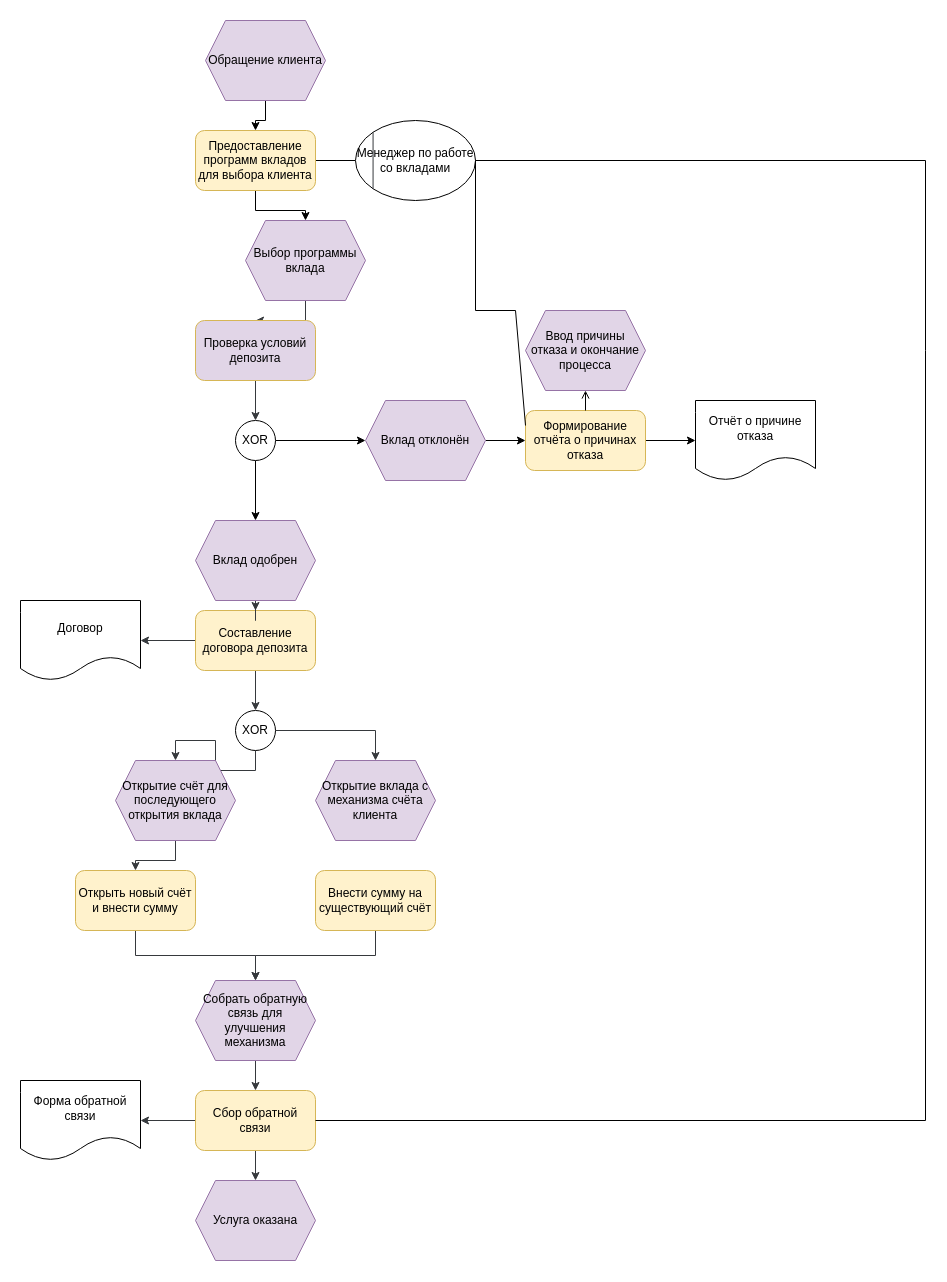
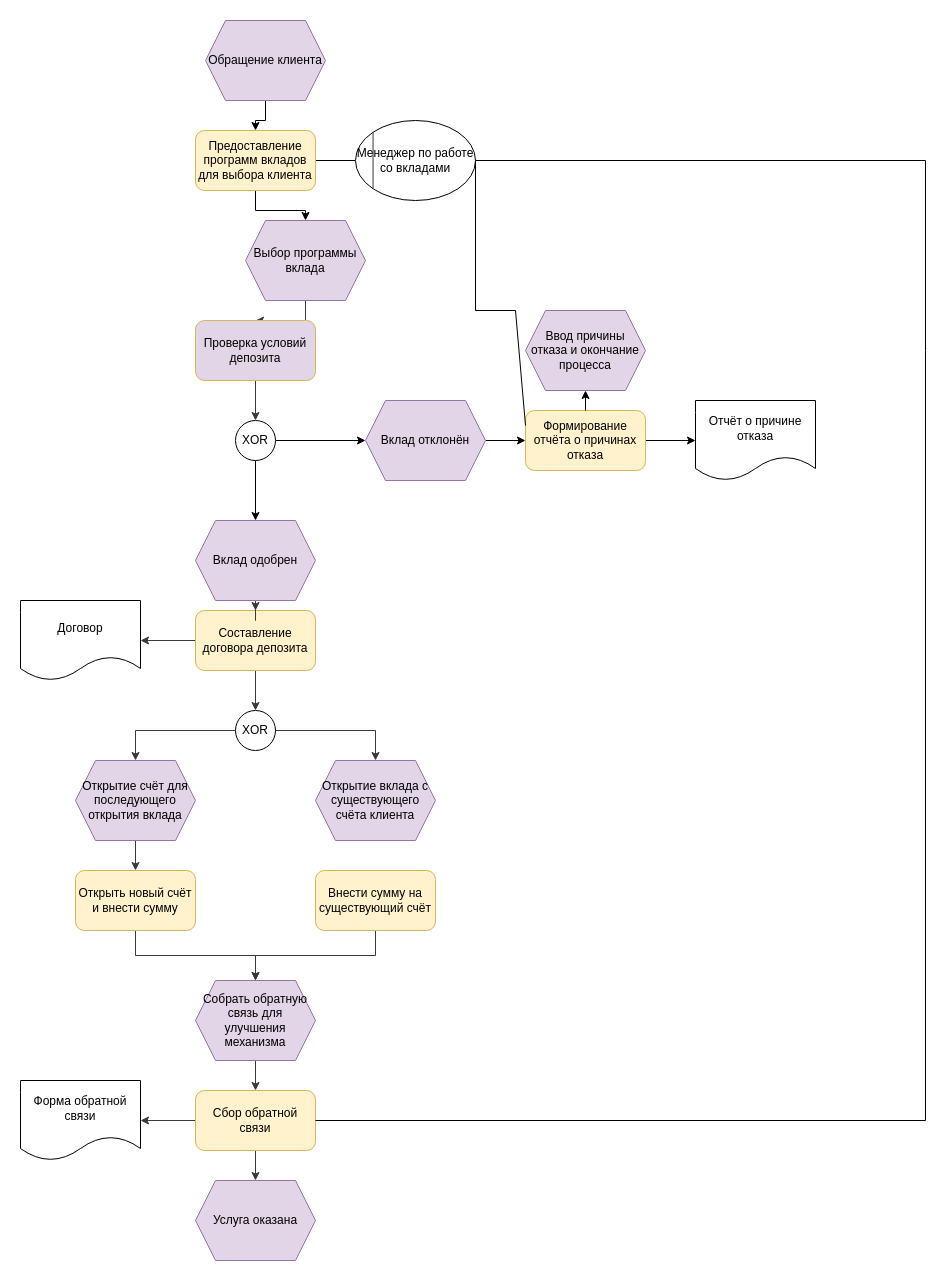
edge "Формирование отчёта о причинах отказа" -> "Ввод причины отказа и окончание процесса": arrowhead open -> classic
node "Открытие счёт для последующего открытия вклада": moved (176, 801) -> (136, 801)
node "Открытие вклада с механизма счёта клиента": label "Открытие вклада с механизма счёта клиента" -> "Открытие вклада с существующего счёта клиента"
